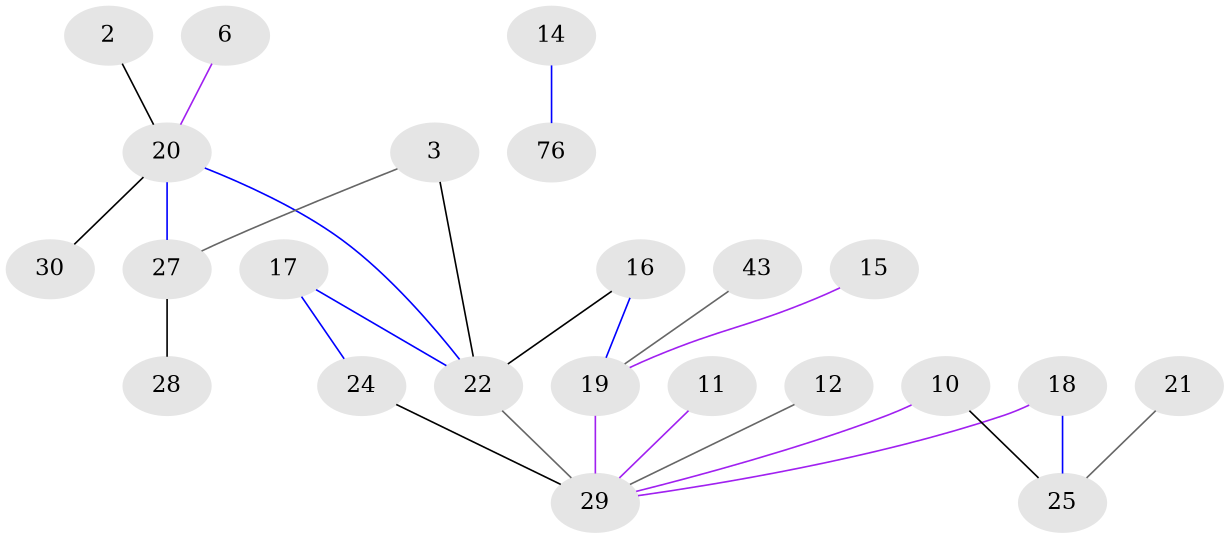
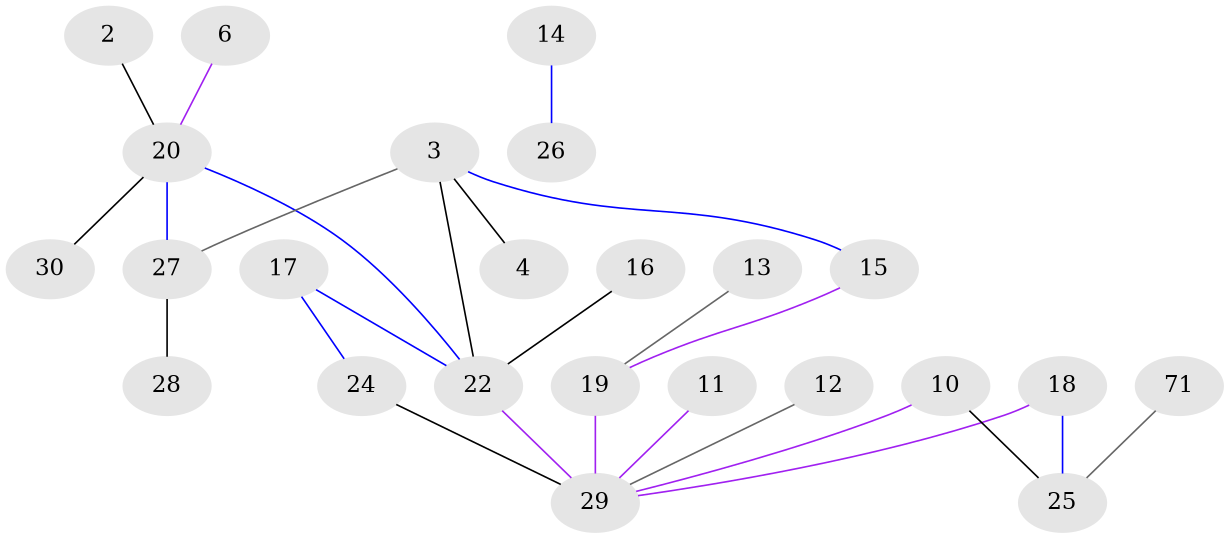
node "76": label "76" -> "26"
edge "3" -- "15": added
node "4": added
node "43": label "43" -> "13"
edge "16" -- "19": removed
node "21": label "21" -> "71"
edge "22" -- "29": color gray40 -> purple
